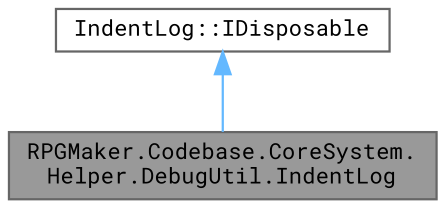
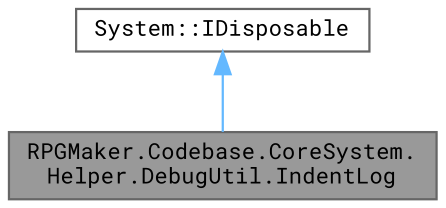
node "IndentLog::IDisposable": label "IndentLog::IDisposable" -> "System::IDisposable"
